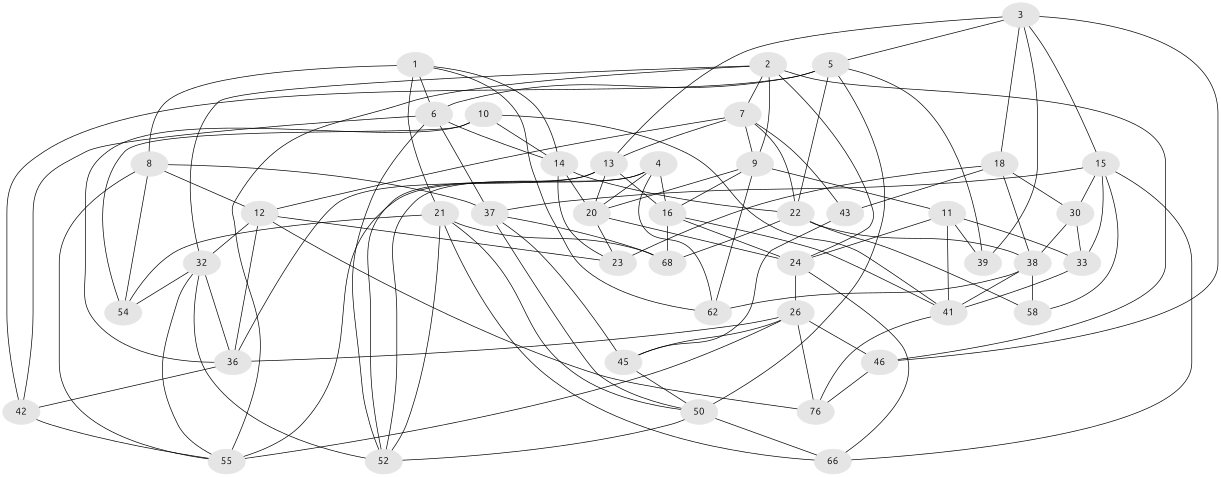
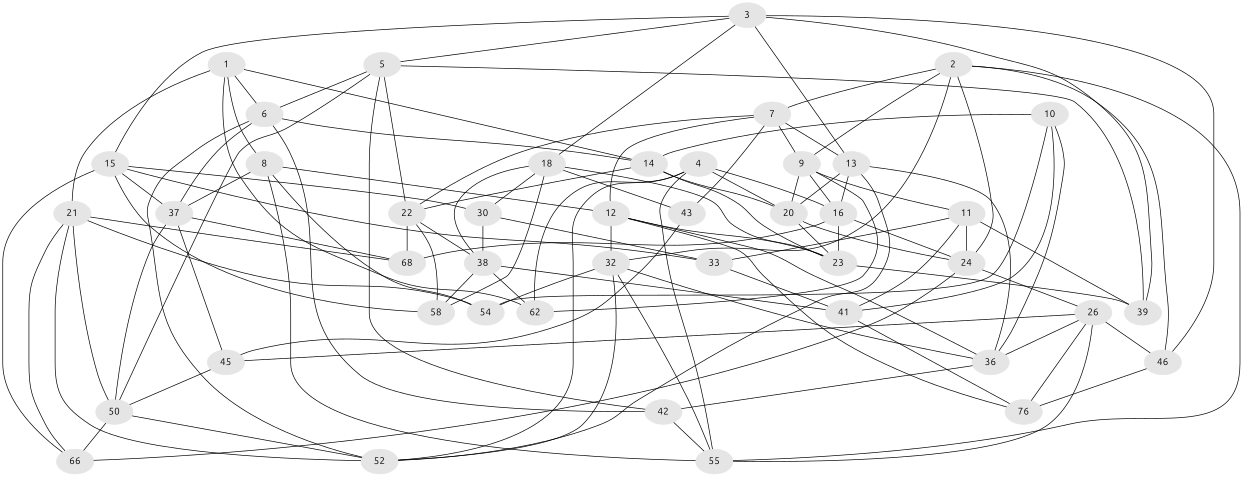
edge "16" -- "41": now "16" -- "23"
edge "18" -- "58": added
edge "23" -- "39": added
